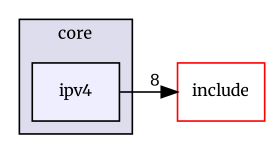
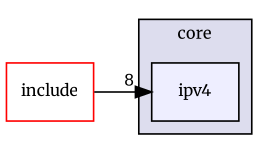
edge "ipv4" -> "include": reversed
